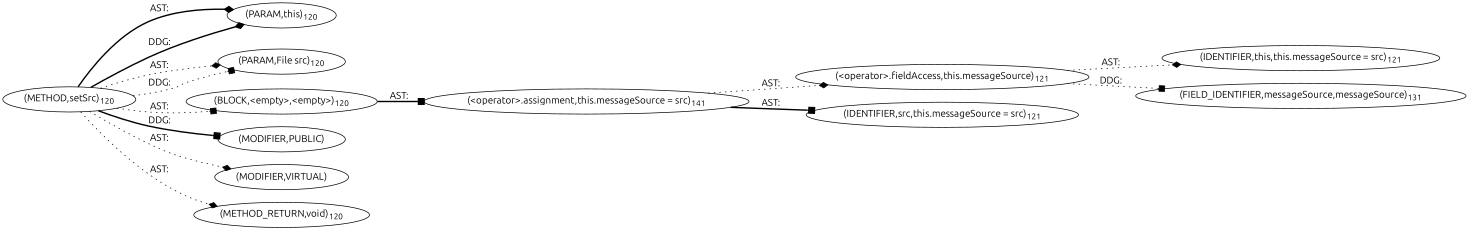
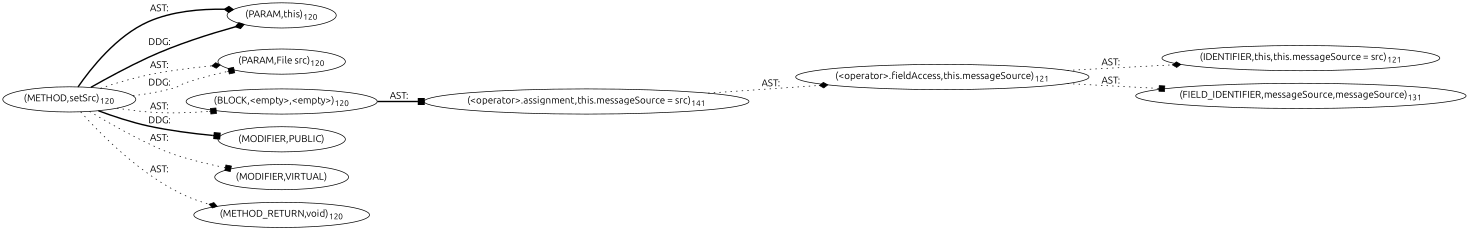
edge "(<operator>.fieldAccess,this.messageSource)" -> "(FIELD_IDENTIFIER,messageSource,messageSource)": label "DDG: " -> "AST: "
node "(IDENTIFIER,src,this.messageSource = src)": removed
edge "(METHOD,setSrc)" -> "(MODIFIER,VIRTUAL)": arrowhead diamond -> box
